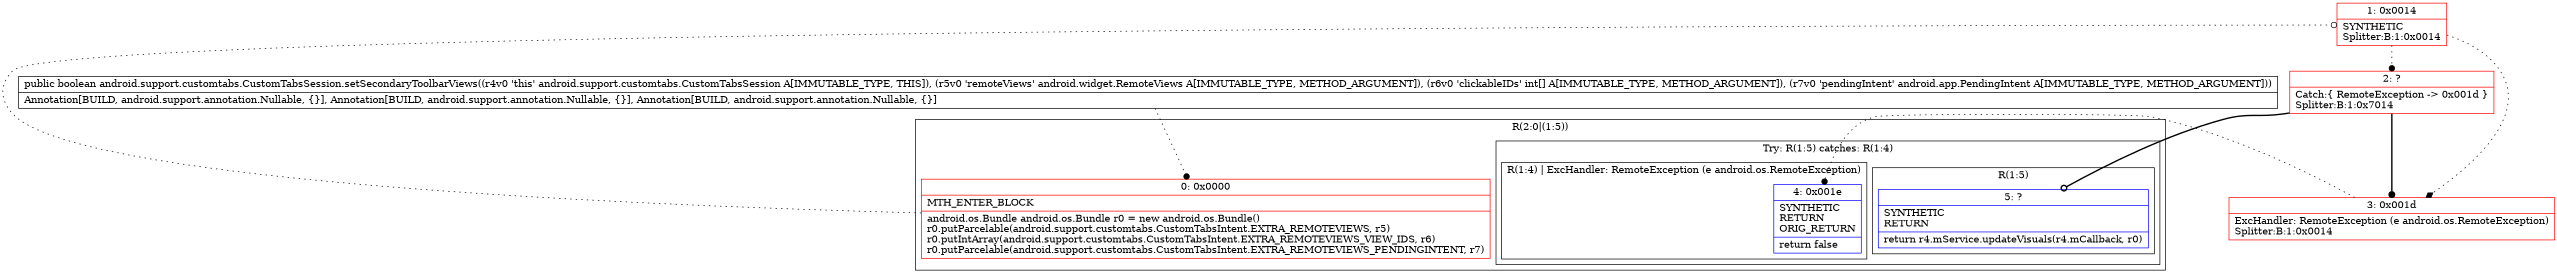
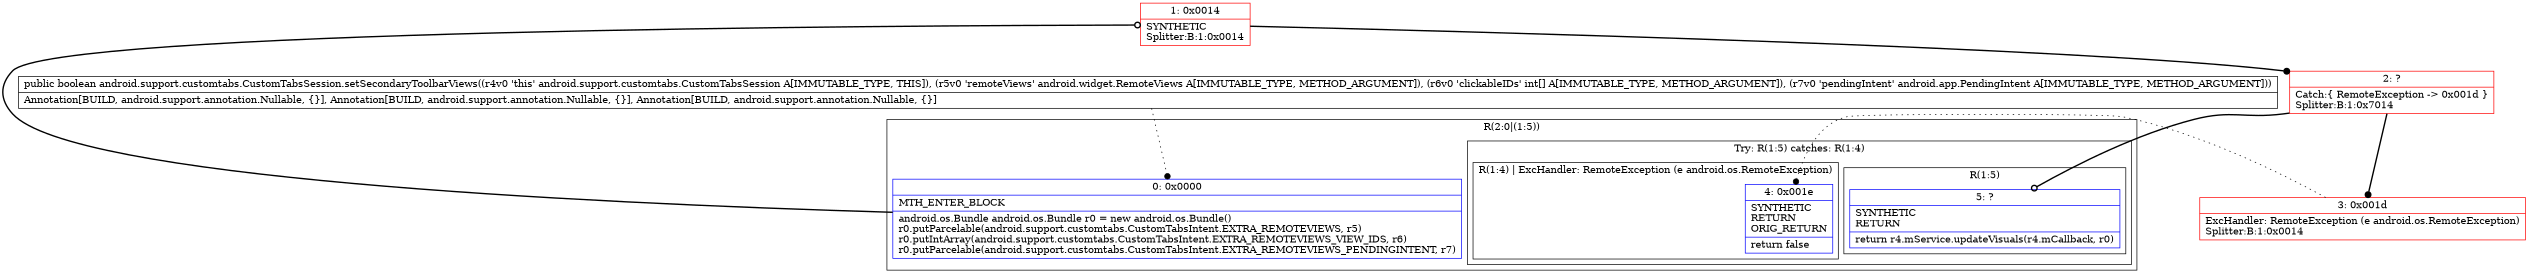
edge "0: 0x0000" -> "1: 0x0014": style dotted -> bold
edge "1: 0x0014" -> "2: ?": style dotted -> bold
edge "1: 0x0014" -> "3: 0x001d": removed
node "0: 0x0000": color red -> blue
